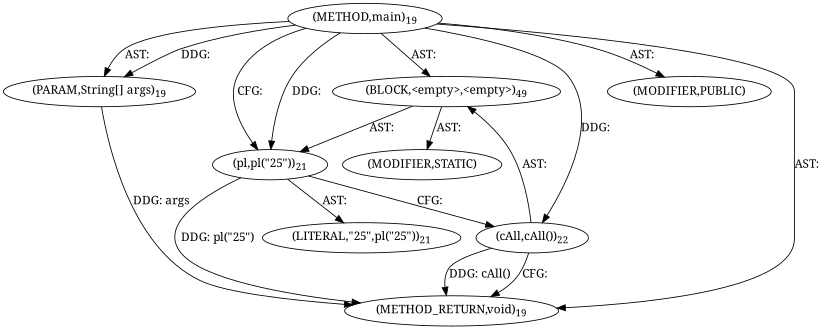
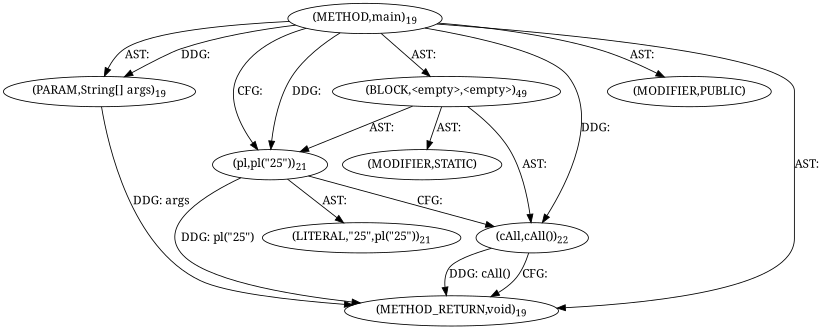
edge "(cAll,cAll())" -> "(BLOCK,<empty>,<empty>)": reversed
